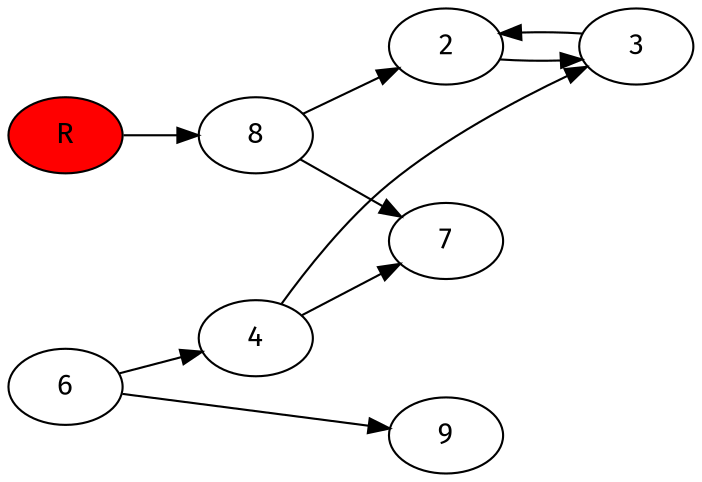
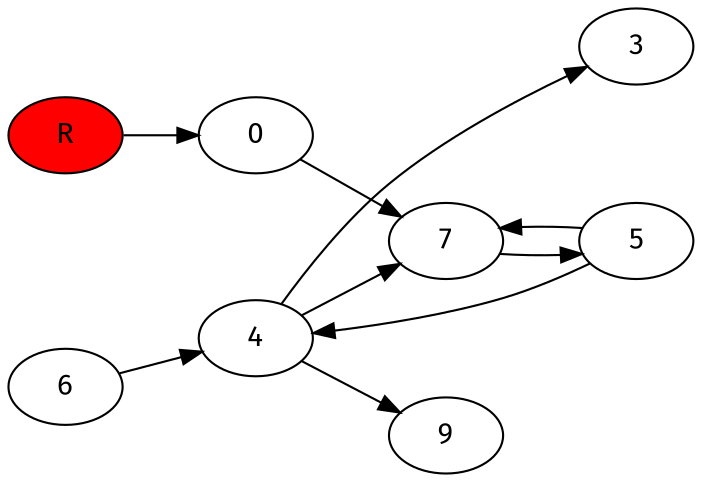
node "2": removed
node "8": label "8" -> "0"
node "5": added
edge "6" -> "9": now "4" -> "9"
